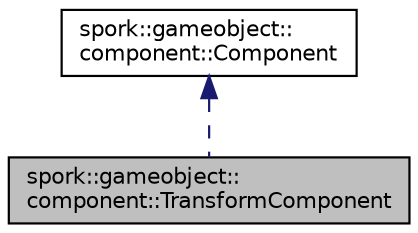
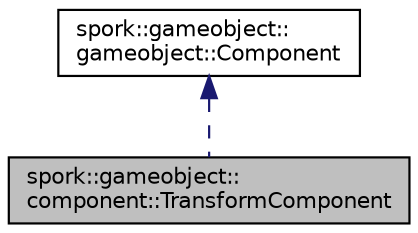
node "spork::gameobject:: component::Component": label "spork::gameobject:: component::Component" -> "spork::gameobject:: gameobject::Component"
